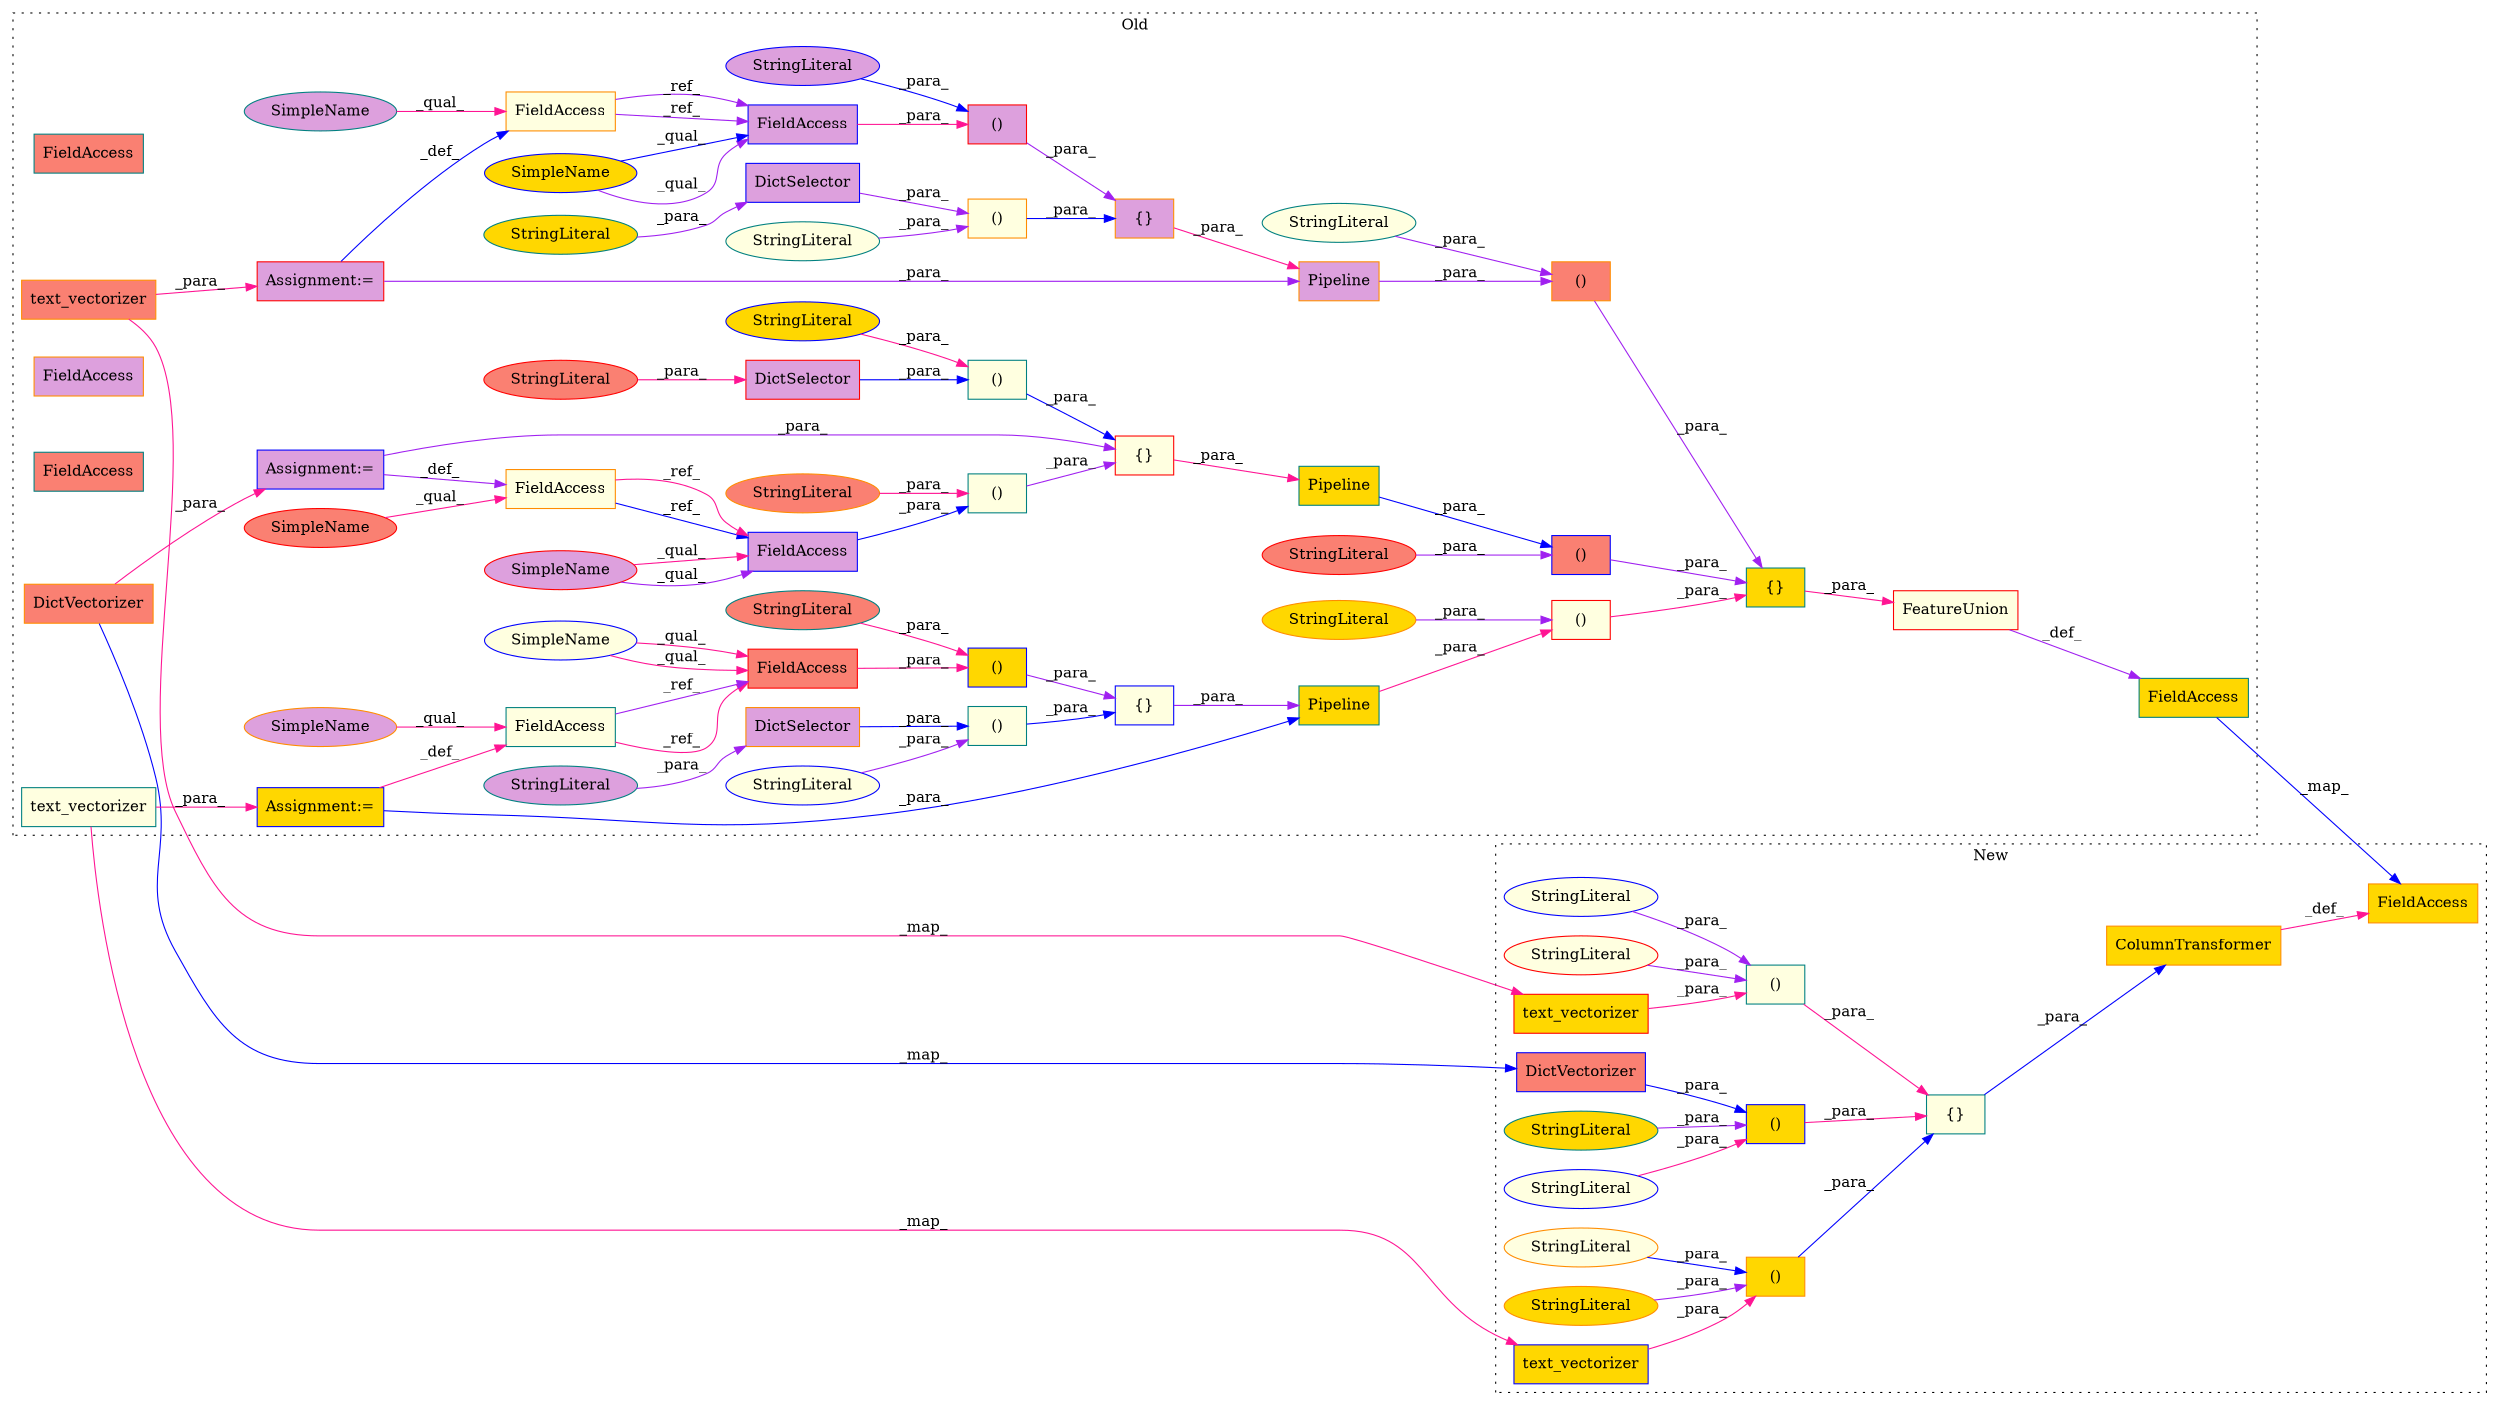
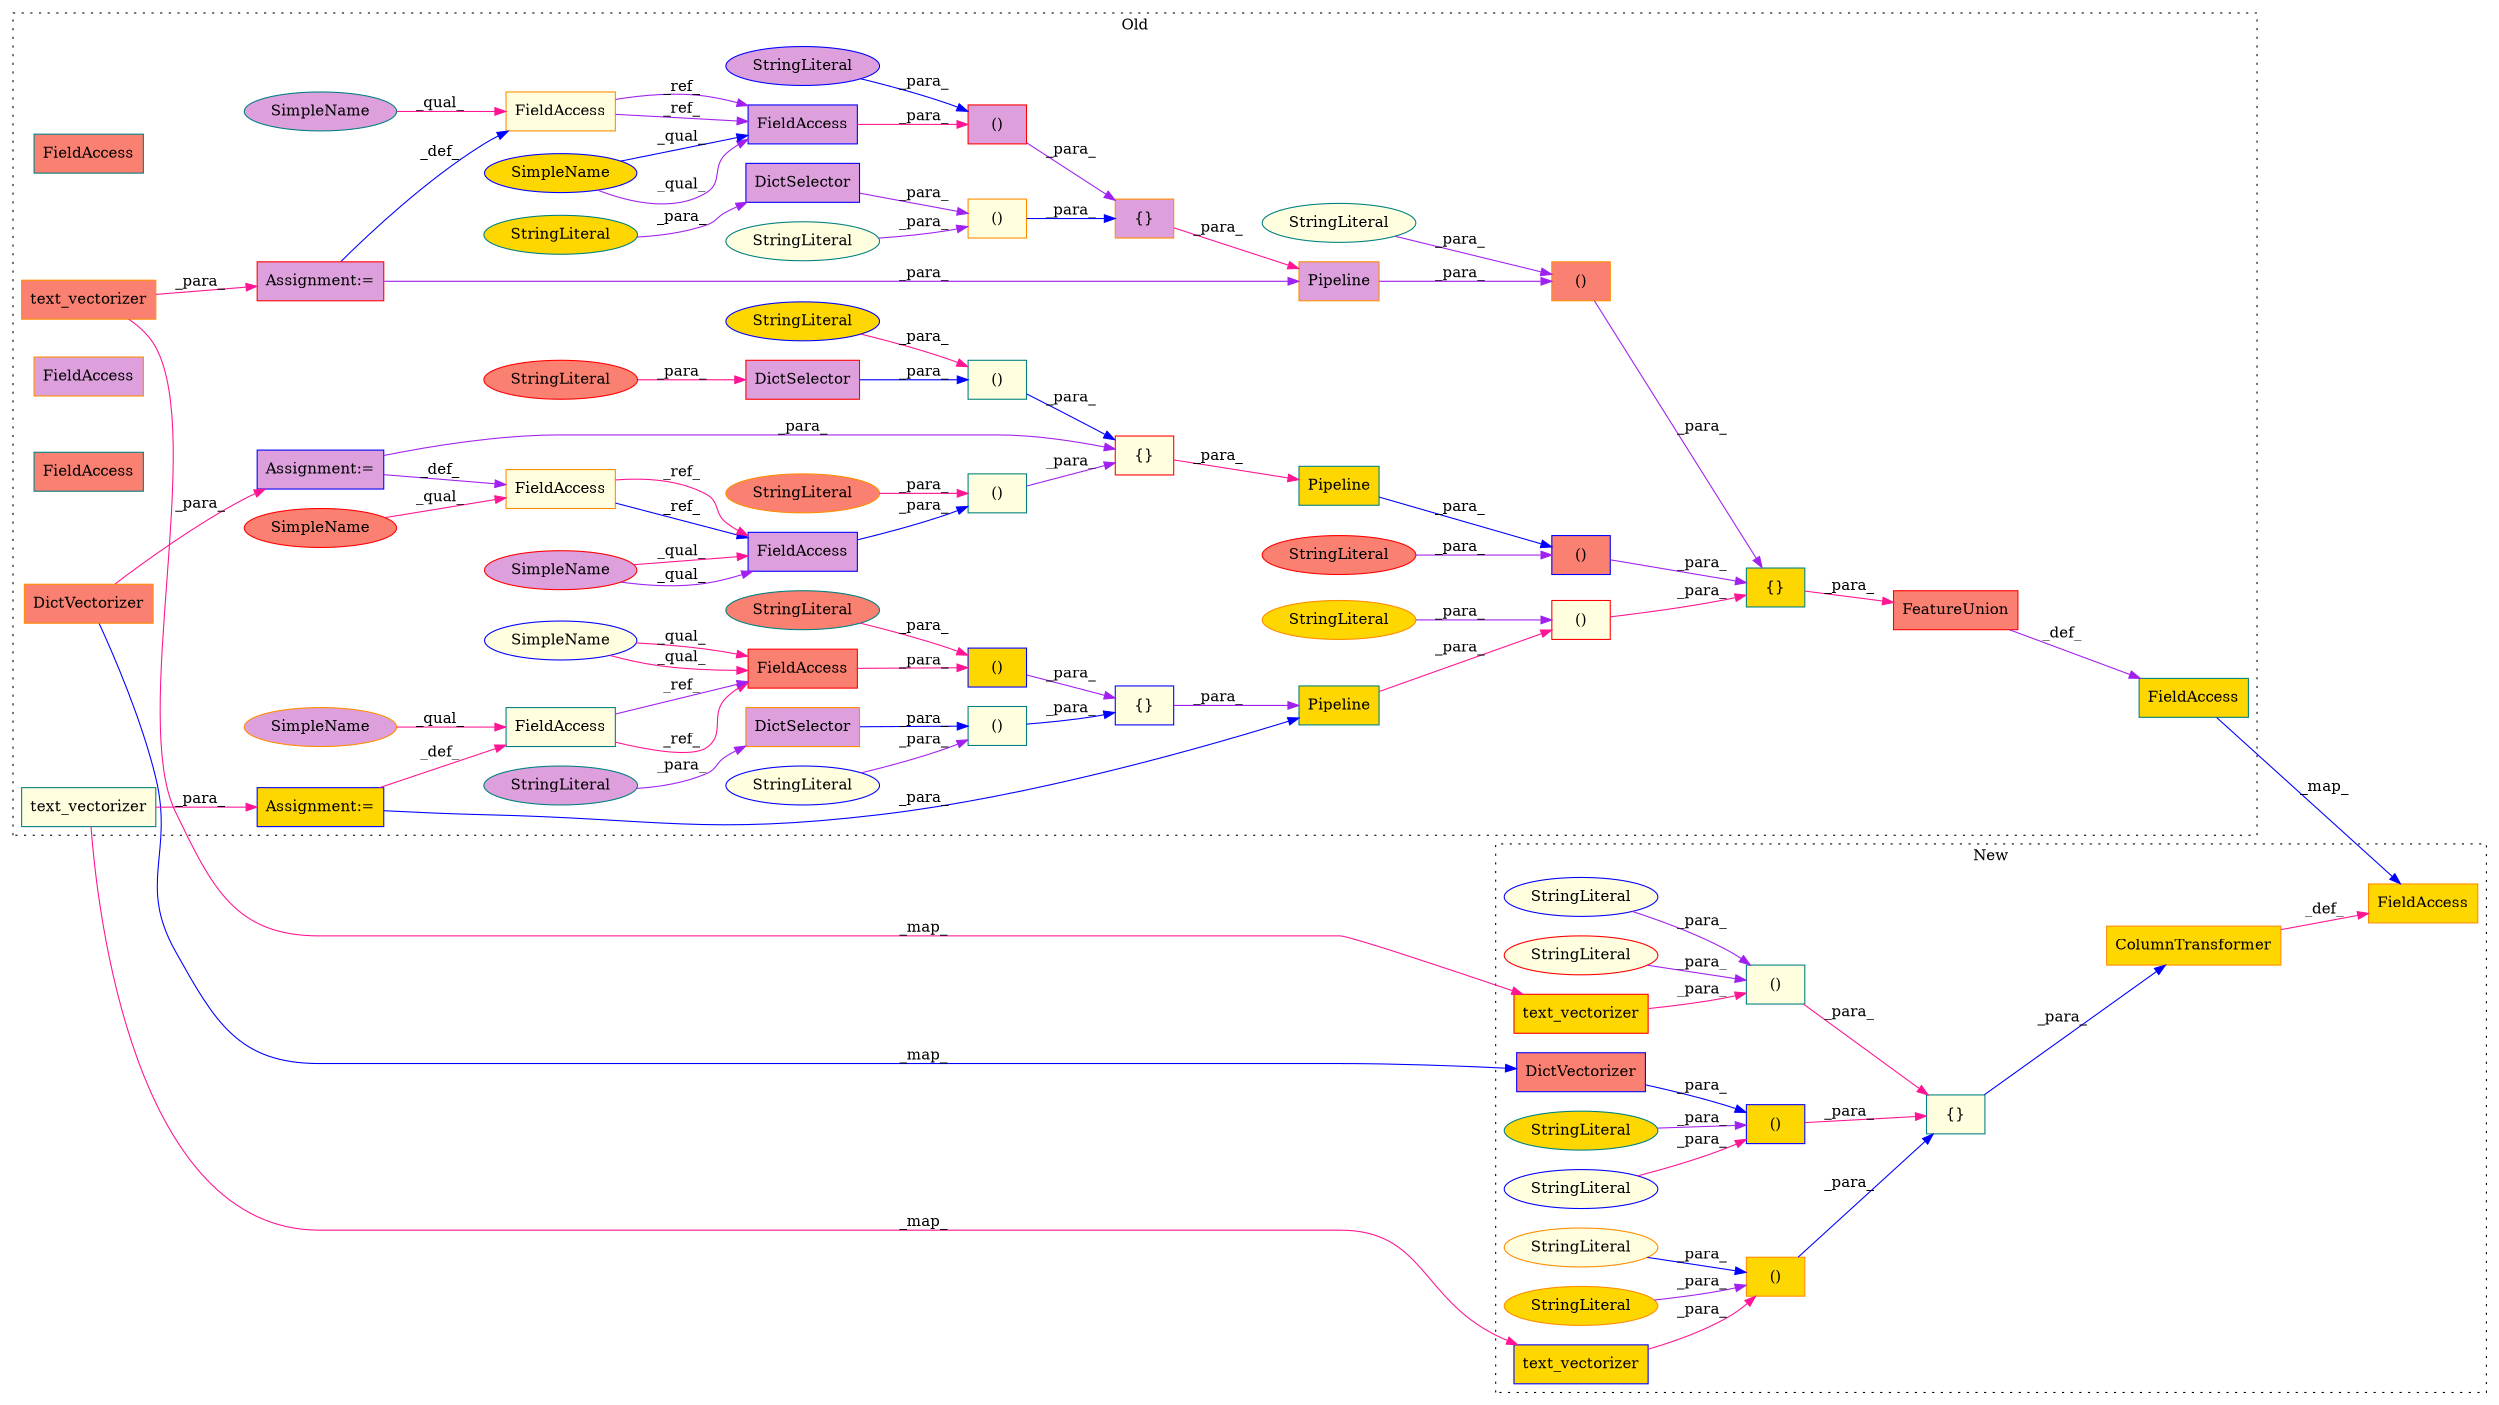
node "FeatureUnion": fillcolor lightyellow -> salmon
